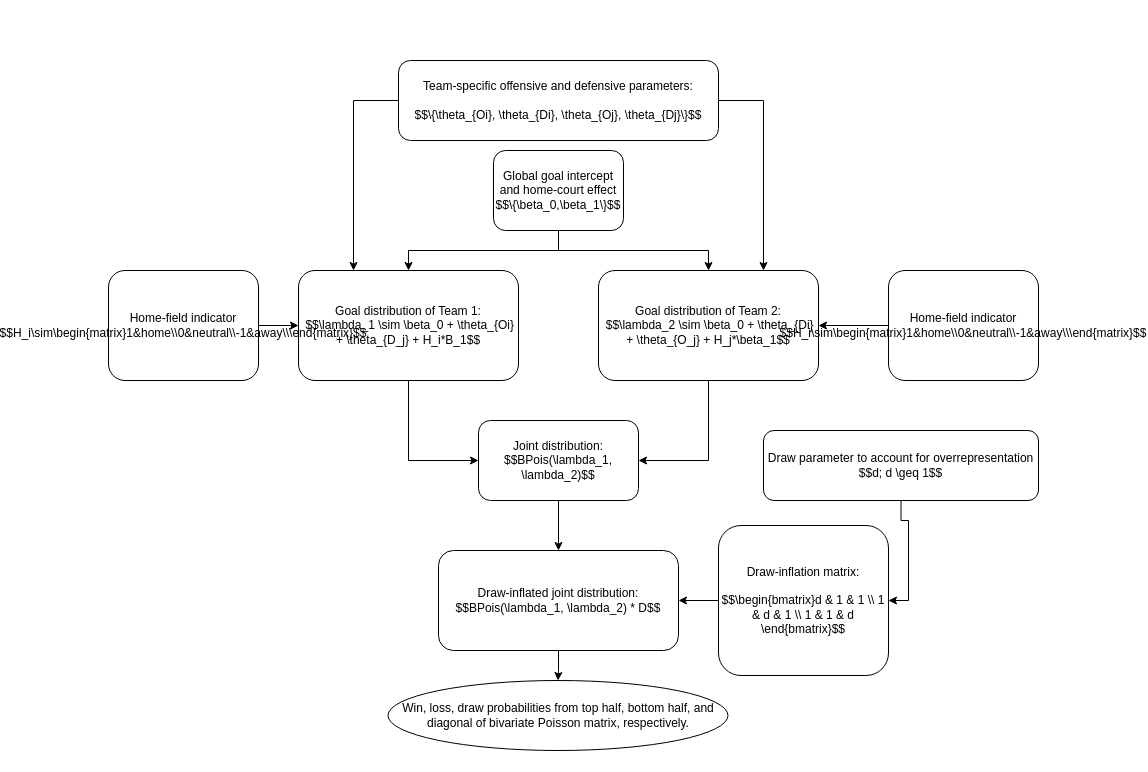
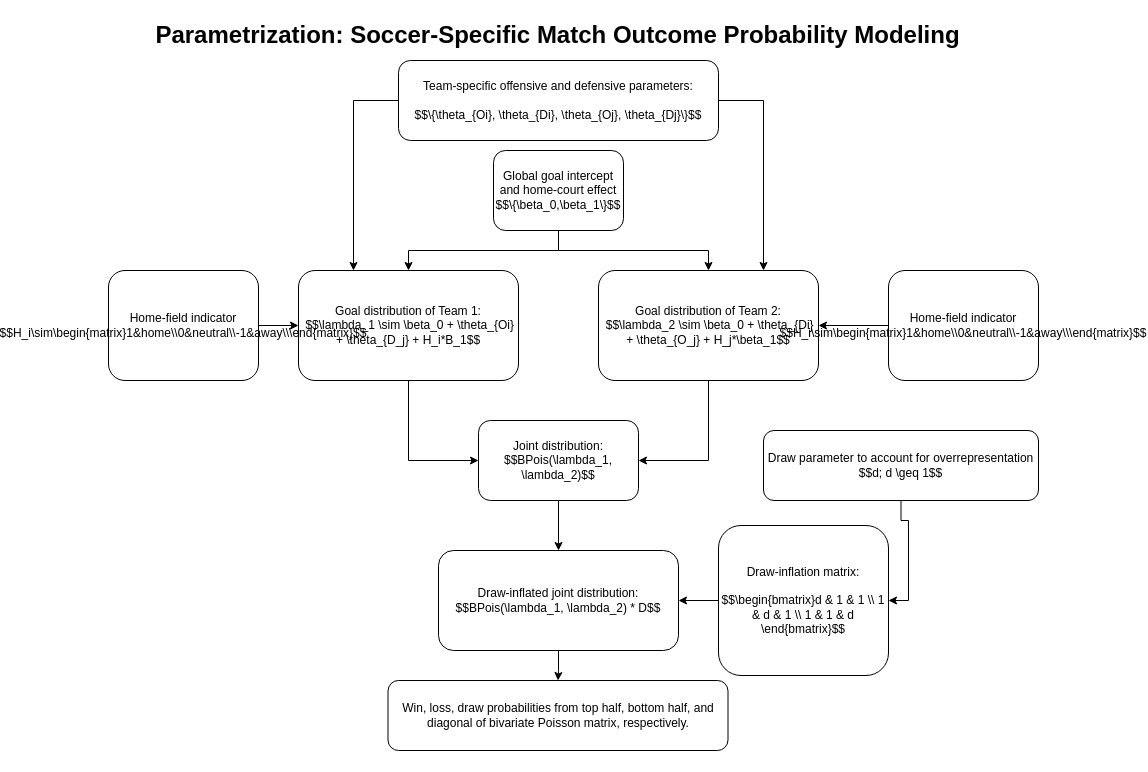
node "Parametrization: Soccer-Specific Match Outcome Probability Modeling": added
node "Win, loss, draw probabilities from top half, bottom half, and diagonal of bivariate Poisson matrix, respectively.": shape ellipse -> rounded rectangle
